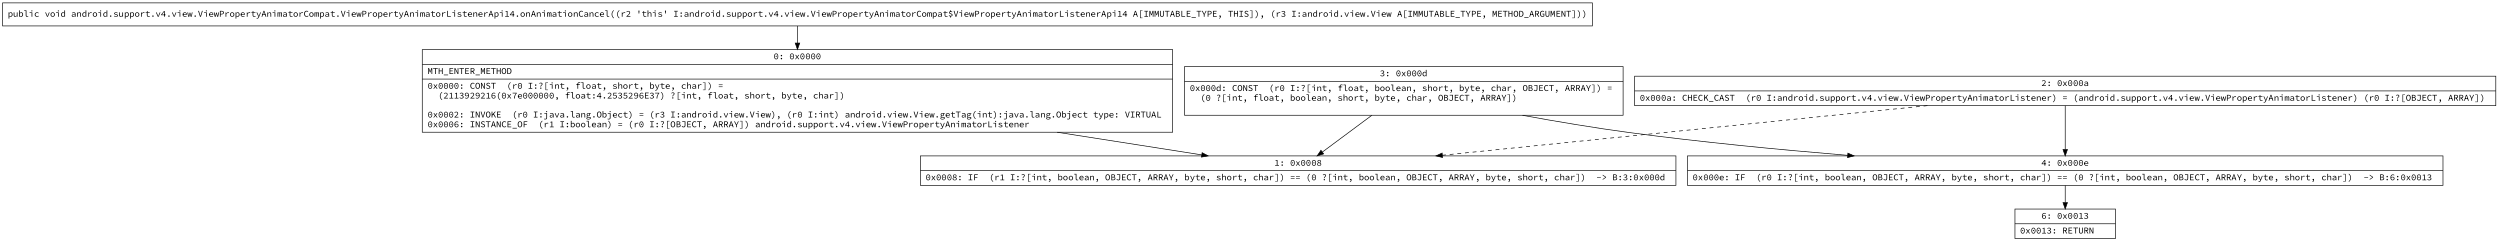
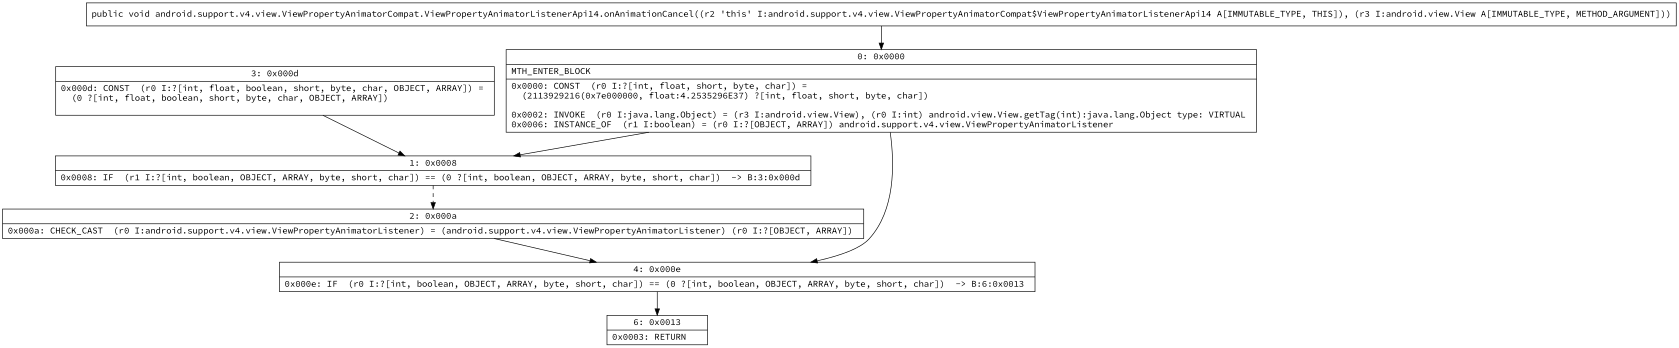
node "0: 0x0000": text "MTH_ENTER_METHOD" -> "MTH_ENTER_BLOCK"
edge "2: 0x000a" -> "1: 0x0008": reversed
edge "3: 0x000d" -> "4: 0x000e": now "0: 0x0000" -> "4: 0x000e"
node "6: 0x0013": text "0x0013: RETURN" -> "0x0003: RETURN"
